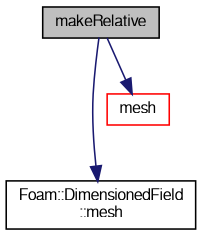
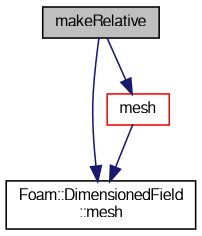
edge "mesh" -> "Foam::DimensionedField ::mesh": added
